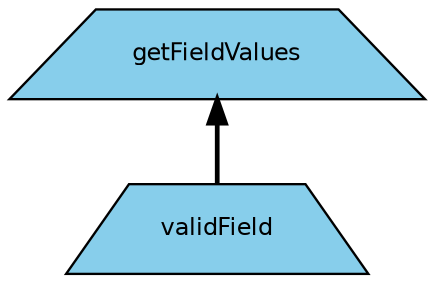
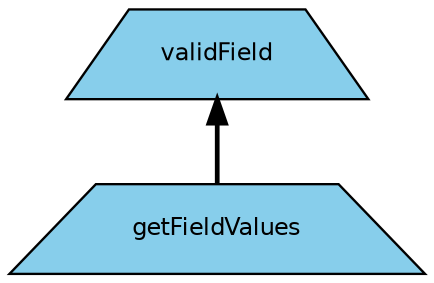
edge "validField" -> "getFieldValues": reversed
